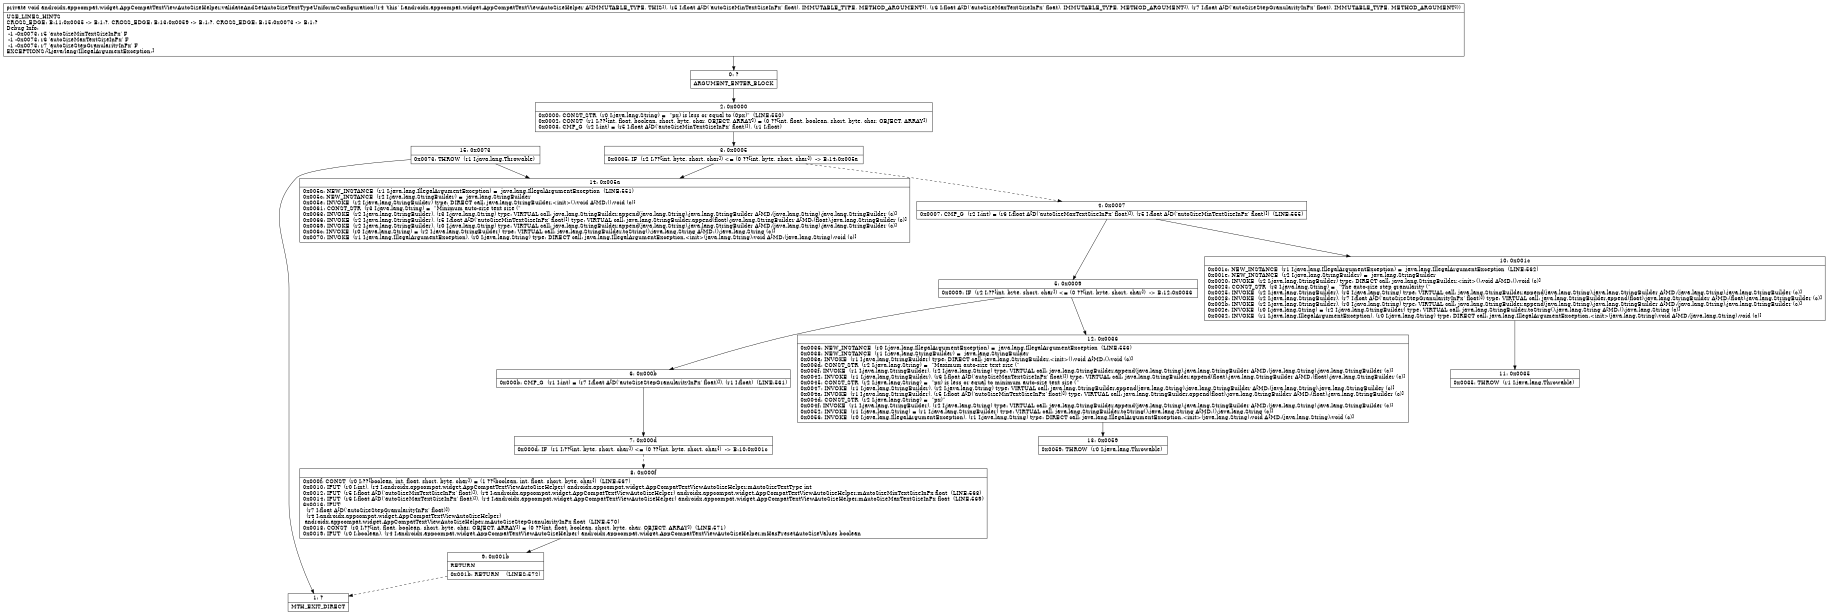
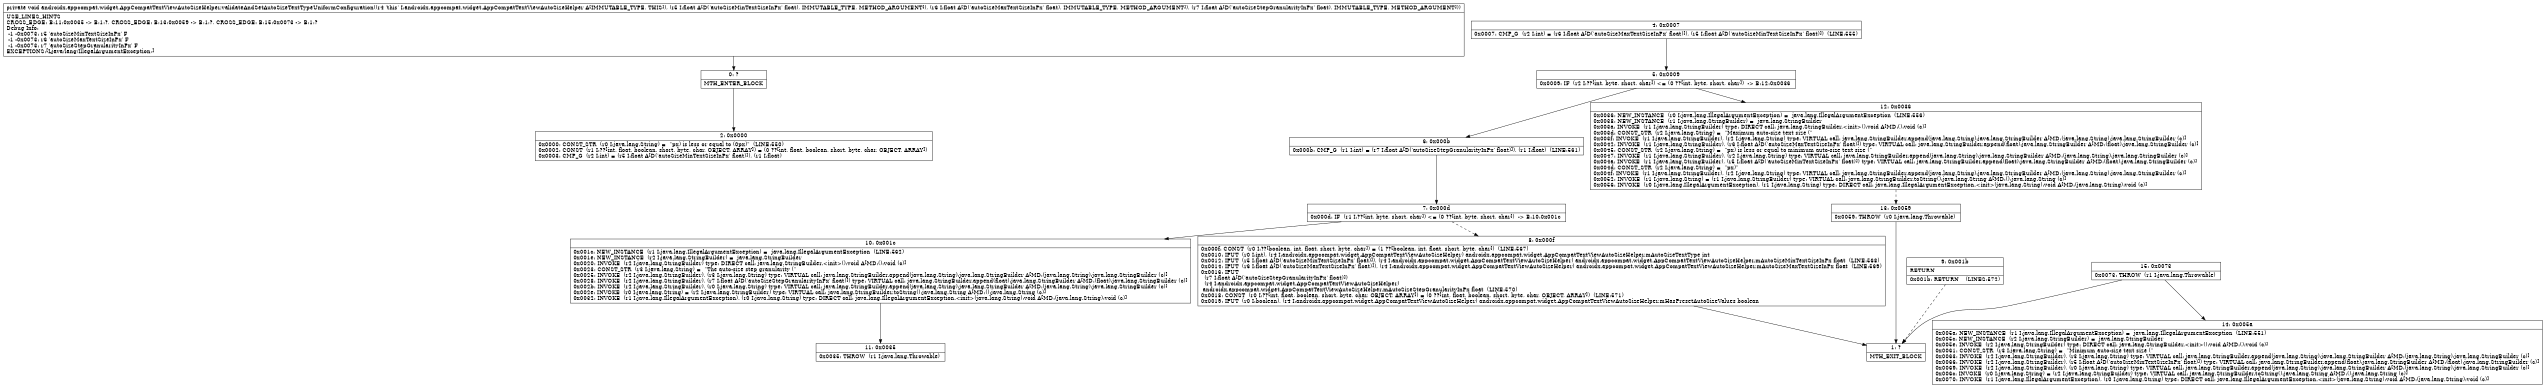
node "0: ?": text "ARGUMENT_ENTER_BLOCK" -> "MTH_ENTER_BLOCK"
node "3: 0x0005": removed
edge "4: 0x0007" -> "10: 0x001c": now "7: 0x000d" -> "10: 0x001c"
edge "13: 0x0059" -> "1: ?": added
edge "12: 0x0036" -> "13: 0x0059": style solid -> dashed
node "8: 0x000f": text "6x0016: IPUT" -> "0x0016: IPUT"
edge "8: 0x000f" -> "9: 0x001b": now "8: 0x000f" -> "1: ?"
node "1: ?": text "MTH_EXIT_DIRECT" -> "MTH_EXIT_BLOCK"
